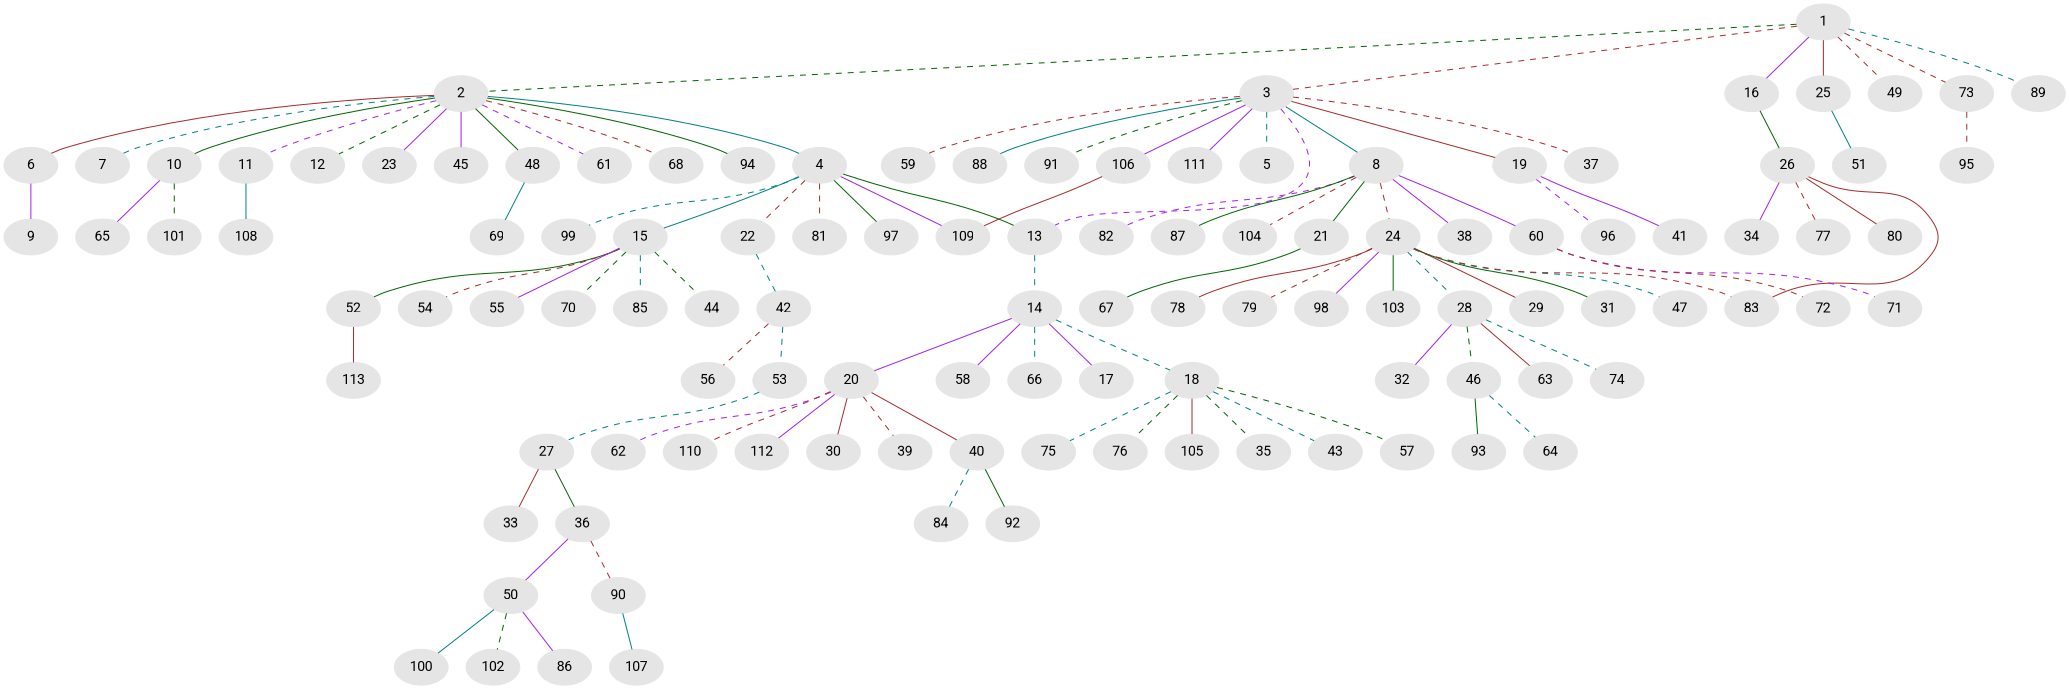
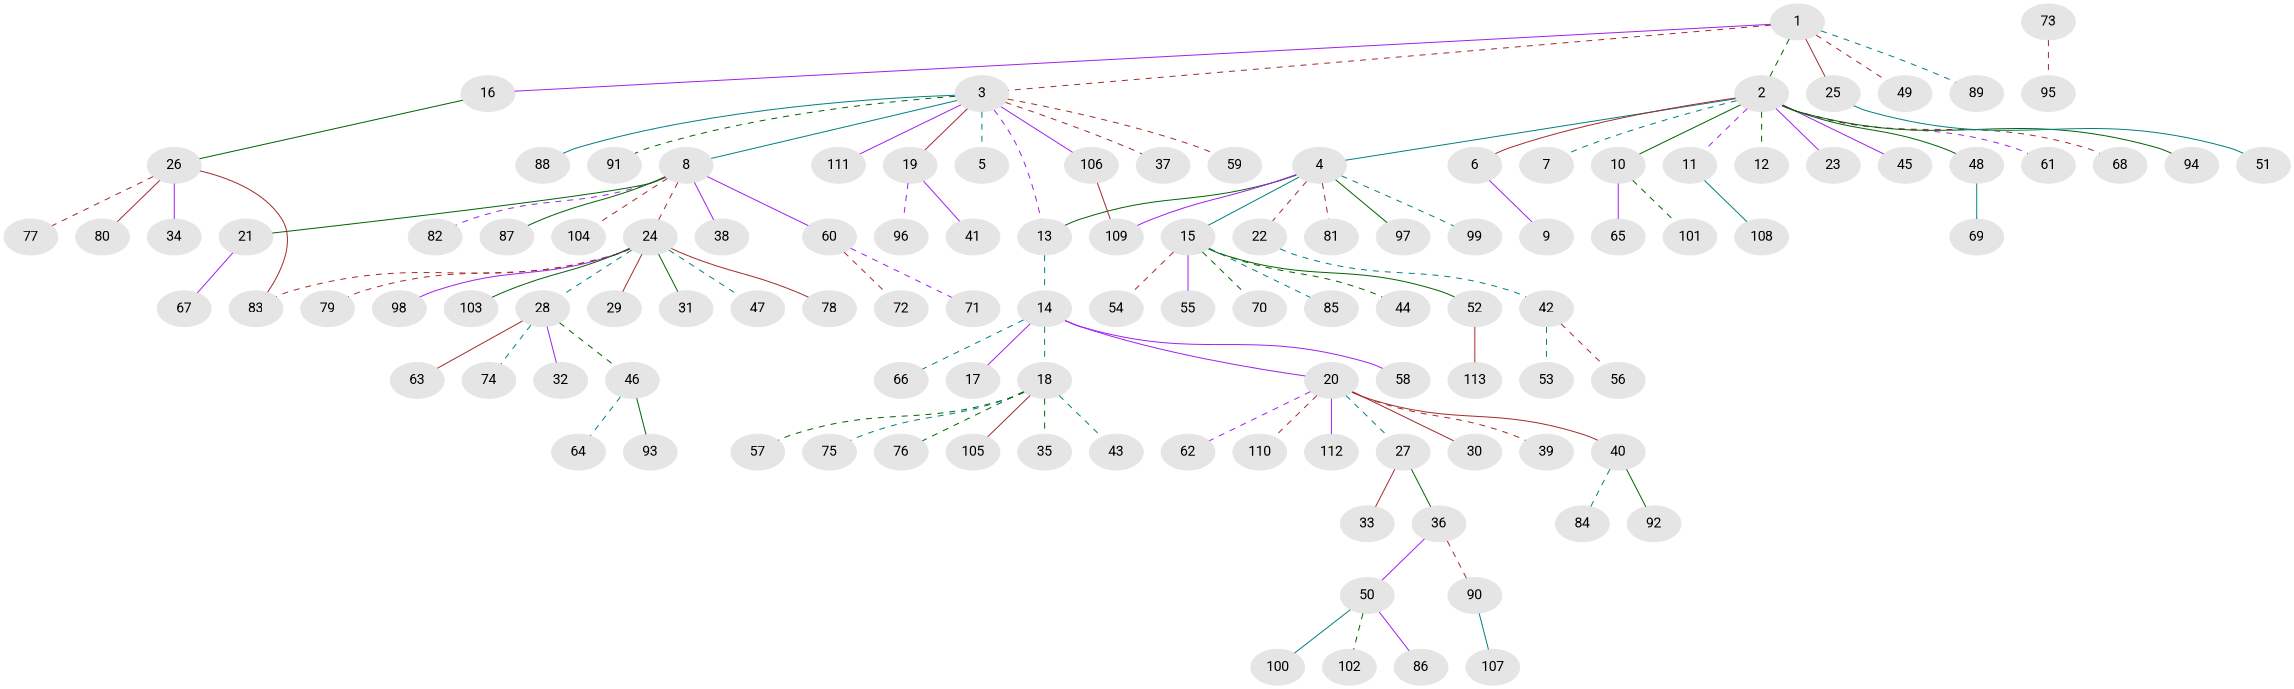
edge "1" -- "73": removed
edge "21" -- "67": color darkgreen -> purple
edge "53" -- "27": now "20" -- "27"
